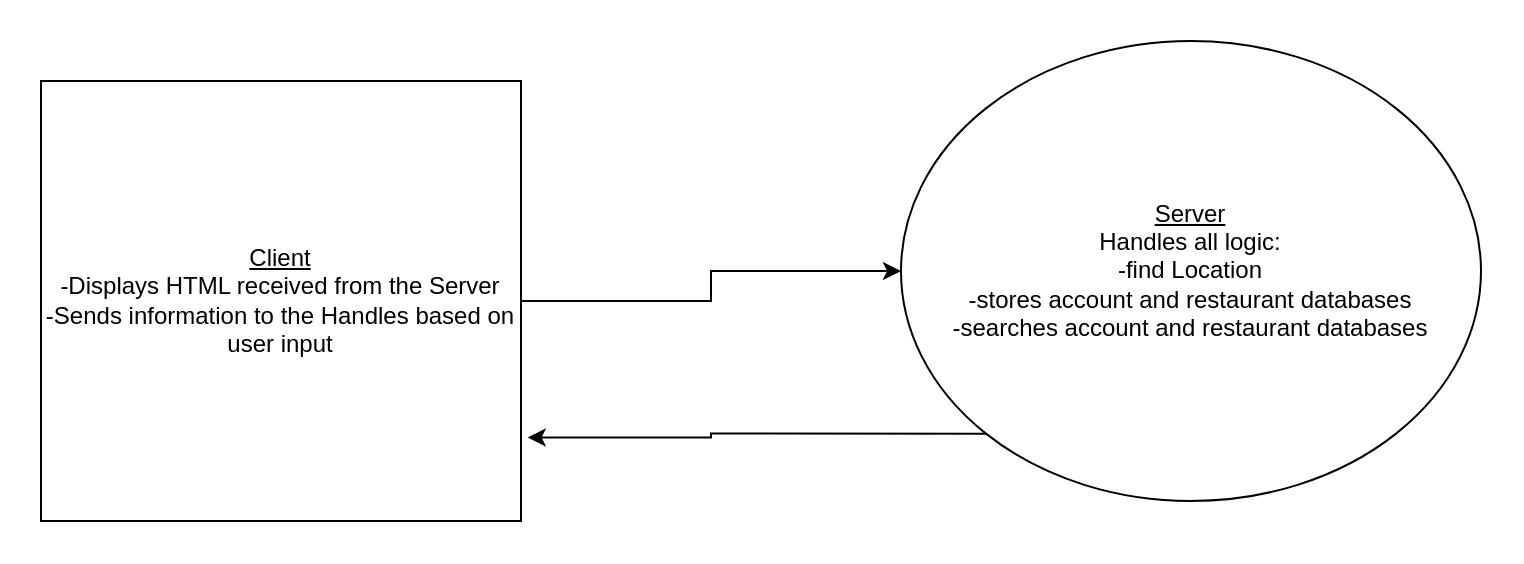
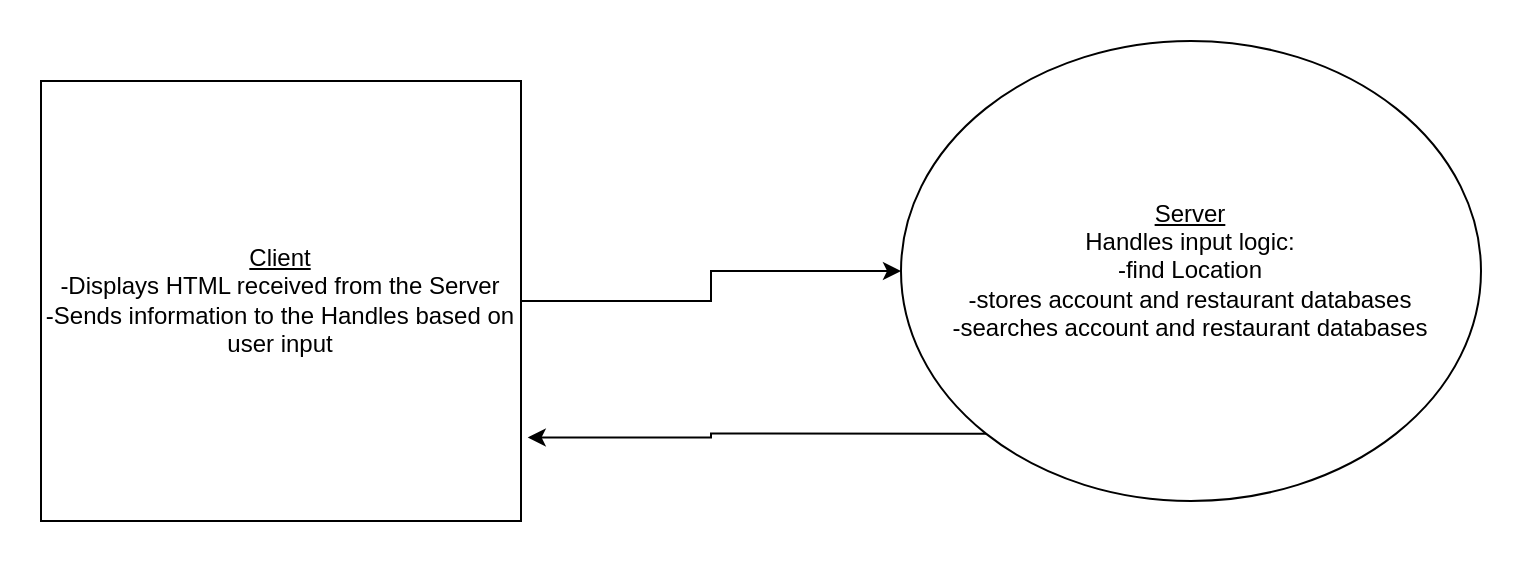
node "Server Handles all logic: -find Location -stores account and restaurant databases -searches account and restaurant databases": label "Server Handles all logic: -find Location -stores account and restaurant databases -searches account and restaurant databases" -> "Server Handles input logic: -find Location -stores account and restaurant databases -searches account and restaurant databases"
